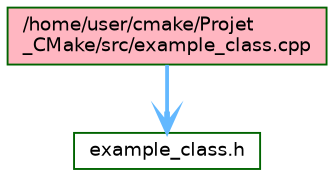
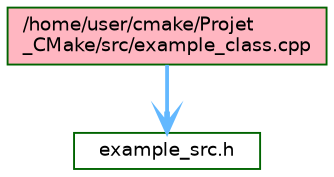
node "example_class.h": label "example_class.h" -> "example_src.h"
